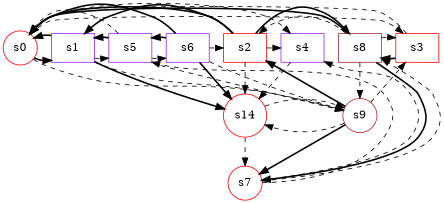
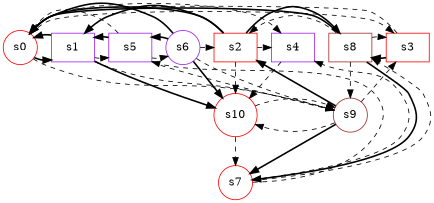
node "s6": shape box -> circle
node "s14": label "s14" -> "s10"
